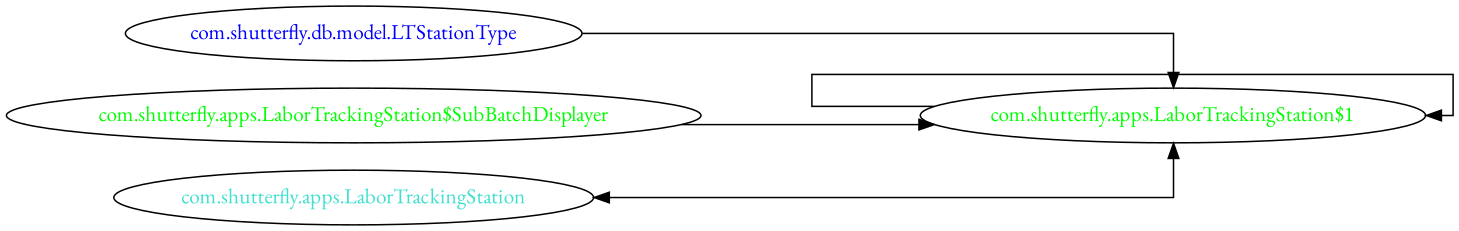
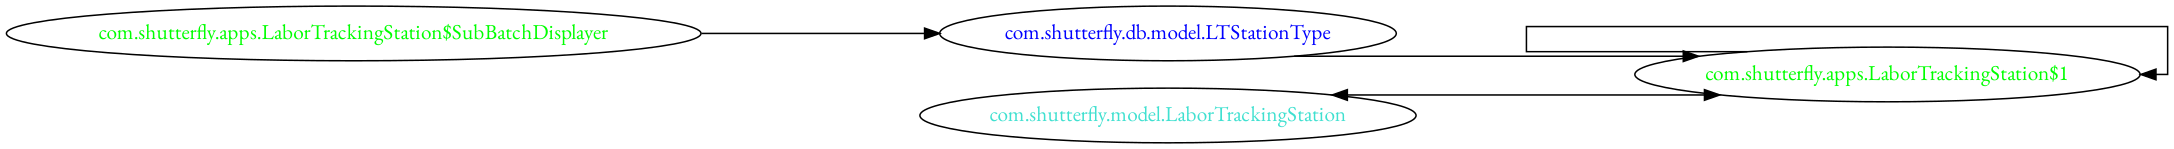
edge "com.shutterfly.apps.LaborTrackingStation$SubBatchDisplayer" -> "com.shutterfly.apps.LaborTrackingStation$1": now "com.shutterfly.apps.LaborTrackingStation$SubBatchDisplayer" -> "com.shutterfly.db.model.LTStationType"
node "com.shutterfly.apps.LaborTrackingStation": label "com.shutterfly.apps.LaborTrackingStation" -> "com.shutterfly.model.LaborTrackingStation"
